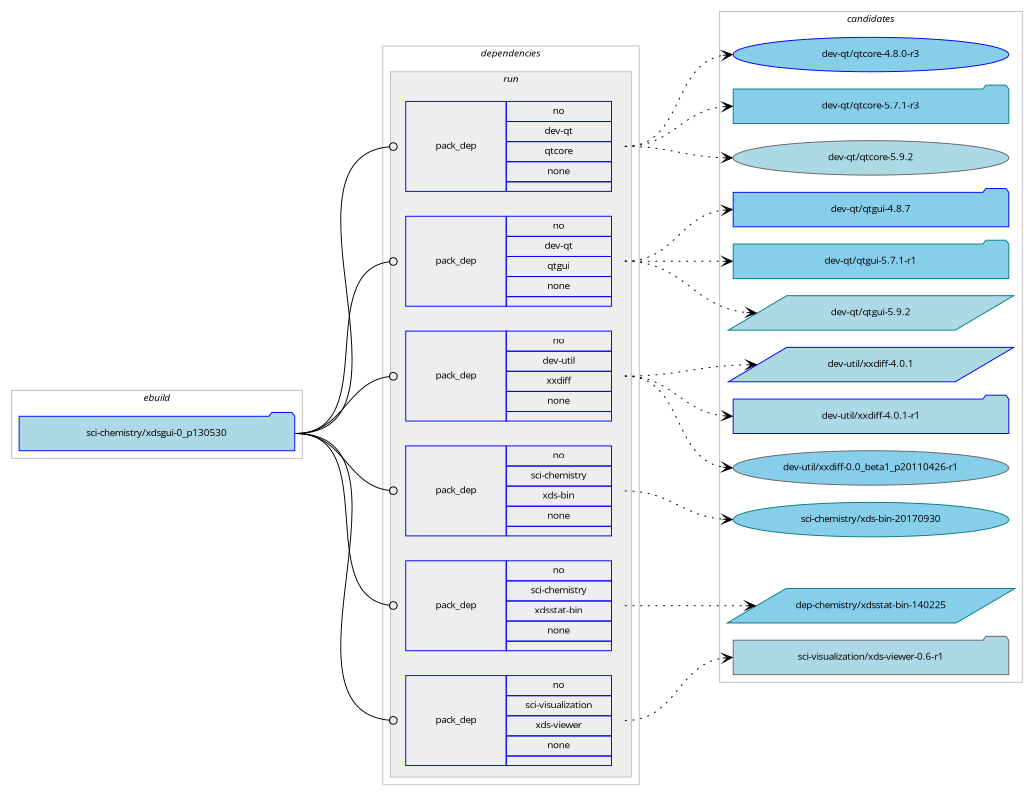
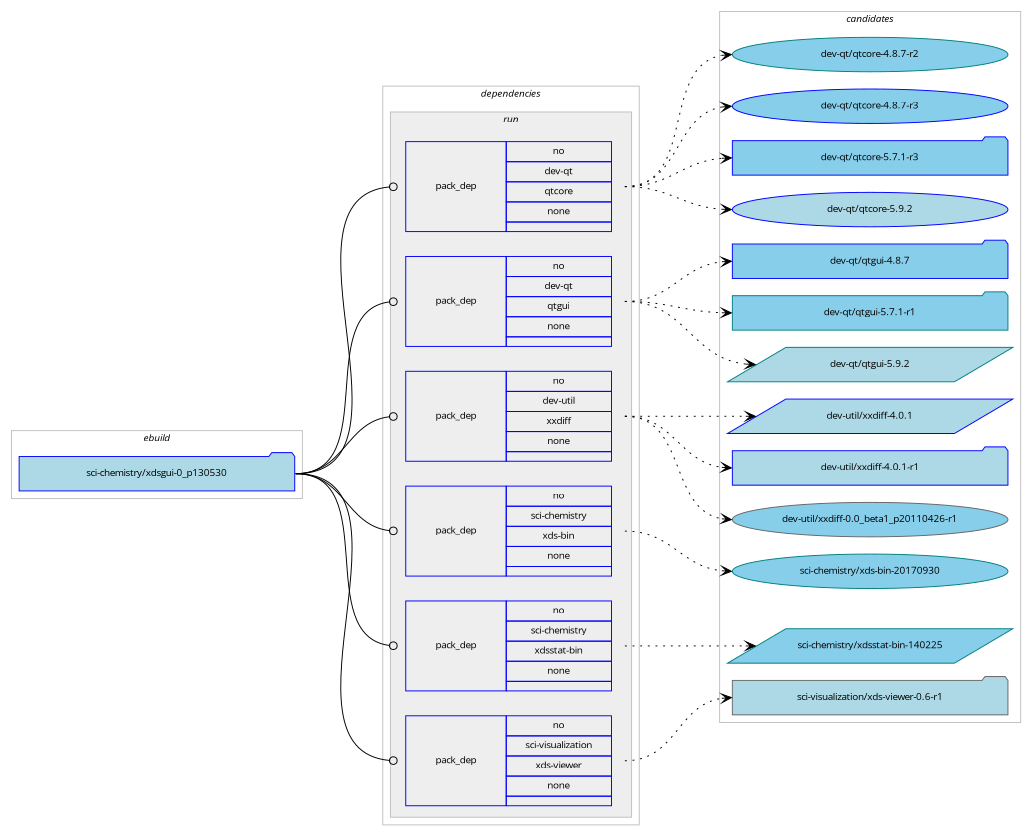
node "dev-qt/qtcore-4.8.7-r2": added
node "dev-qt/qtcore-4.8.0-r3": label "dev-qt/qtcore-4.8.0-r3" -> "dev-qt/qtcore-4.8.7-r3"
node "dev-qt/qtcore-5.7.1-r3": color teal -> blue
node "dev-qt/qtcore-5.9.2": color gray40 -> blue
node "dep-chemistry/xdsstat-bin-140225": label "dep-chemistry/xdsstat-bin-140225" -> "sci-chemistry/xdsstat-bin-140225"
